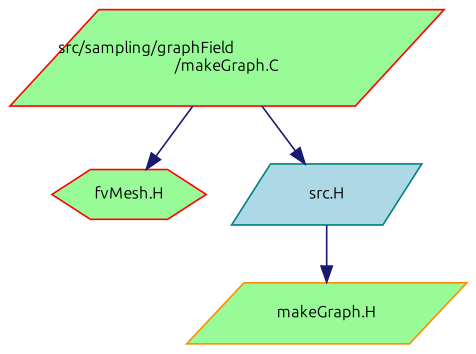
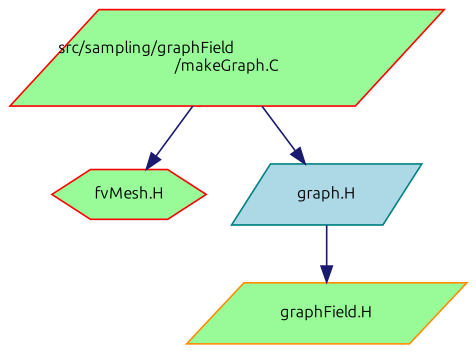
node "src.H": label "src.H" -> "graph.H"
node "makeGraph.H": label "makeGraph.H" -> "graphField.H"
